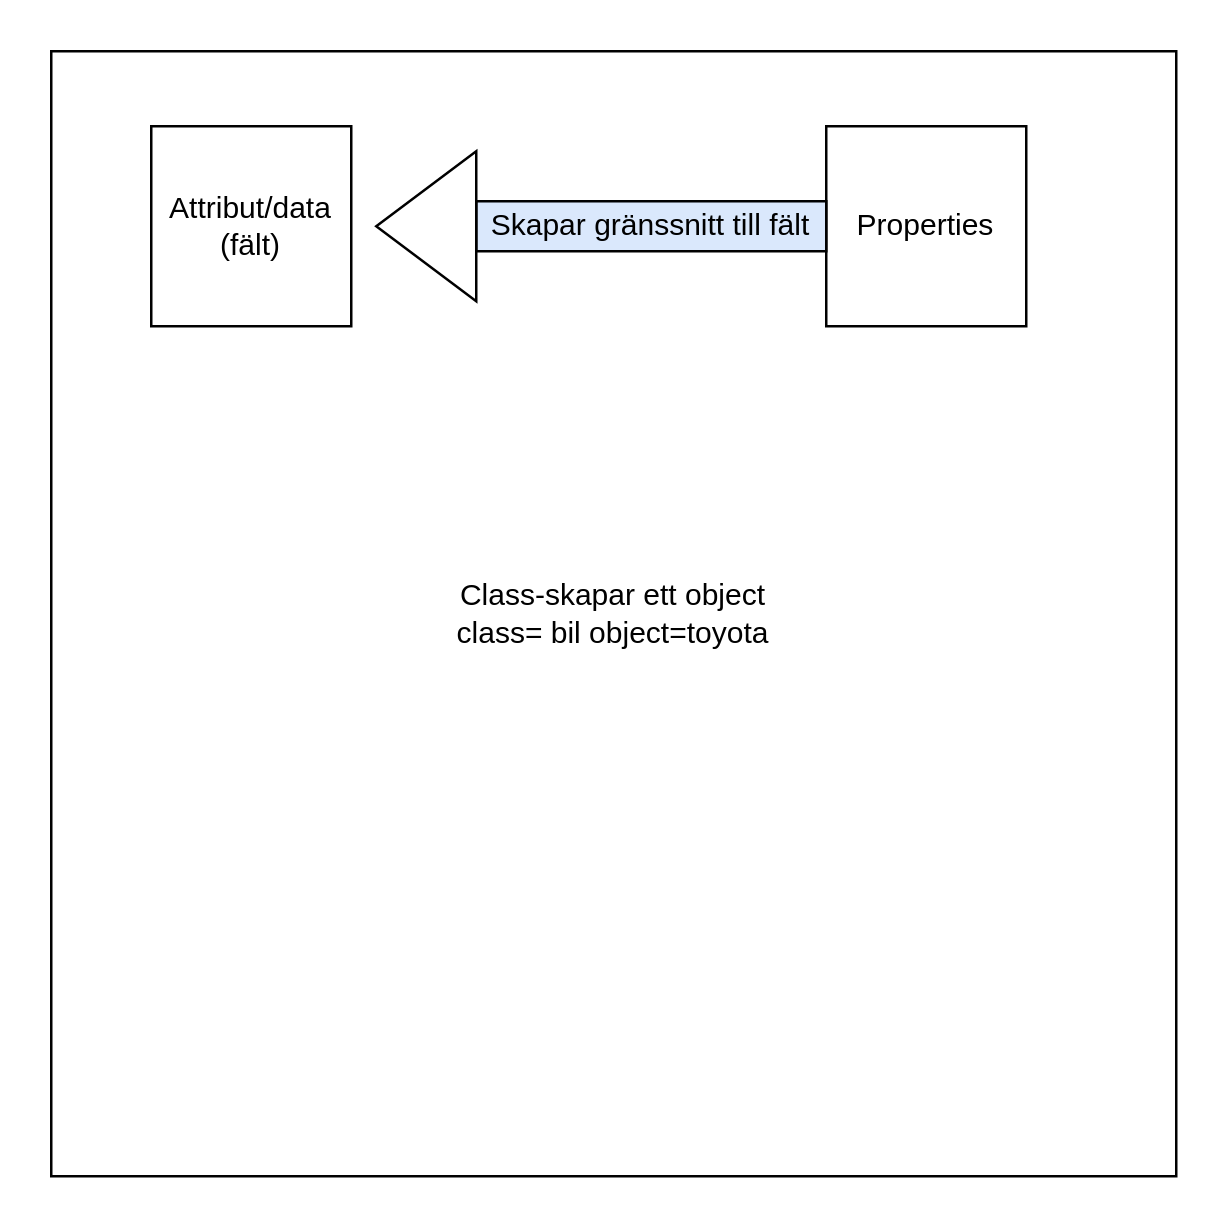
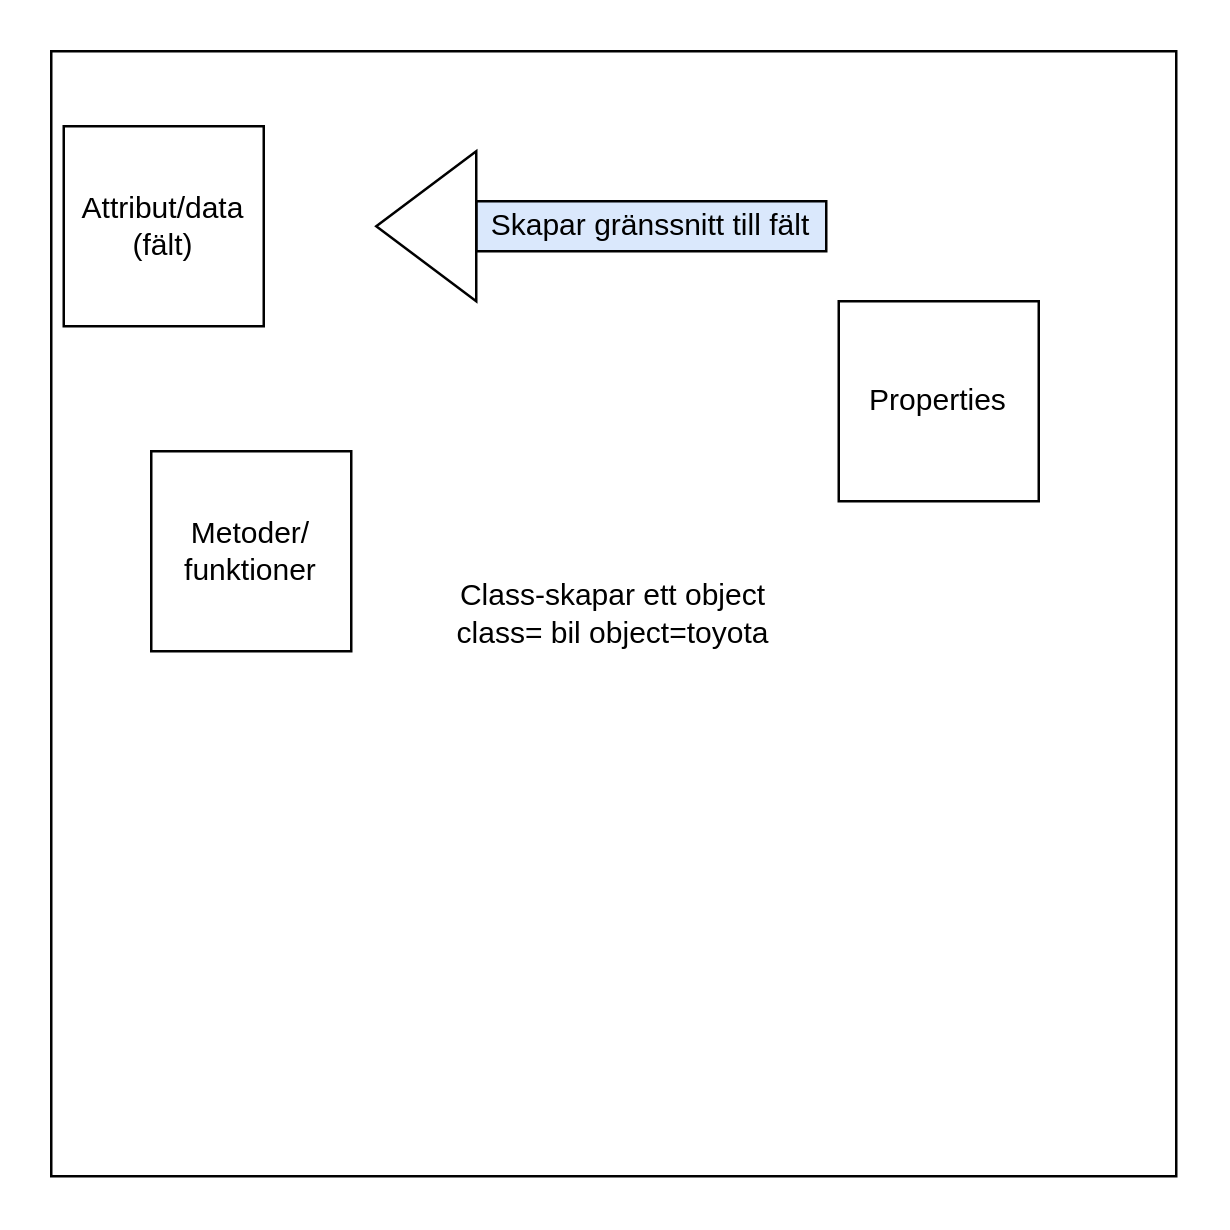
node "Attribut/data (fält)": moved (251, 226) -> (164, 226)
node "Properties": moved (926, 226) -> (939, 401)
node "Metoder/ funktioner": added
